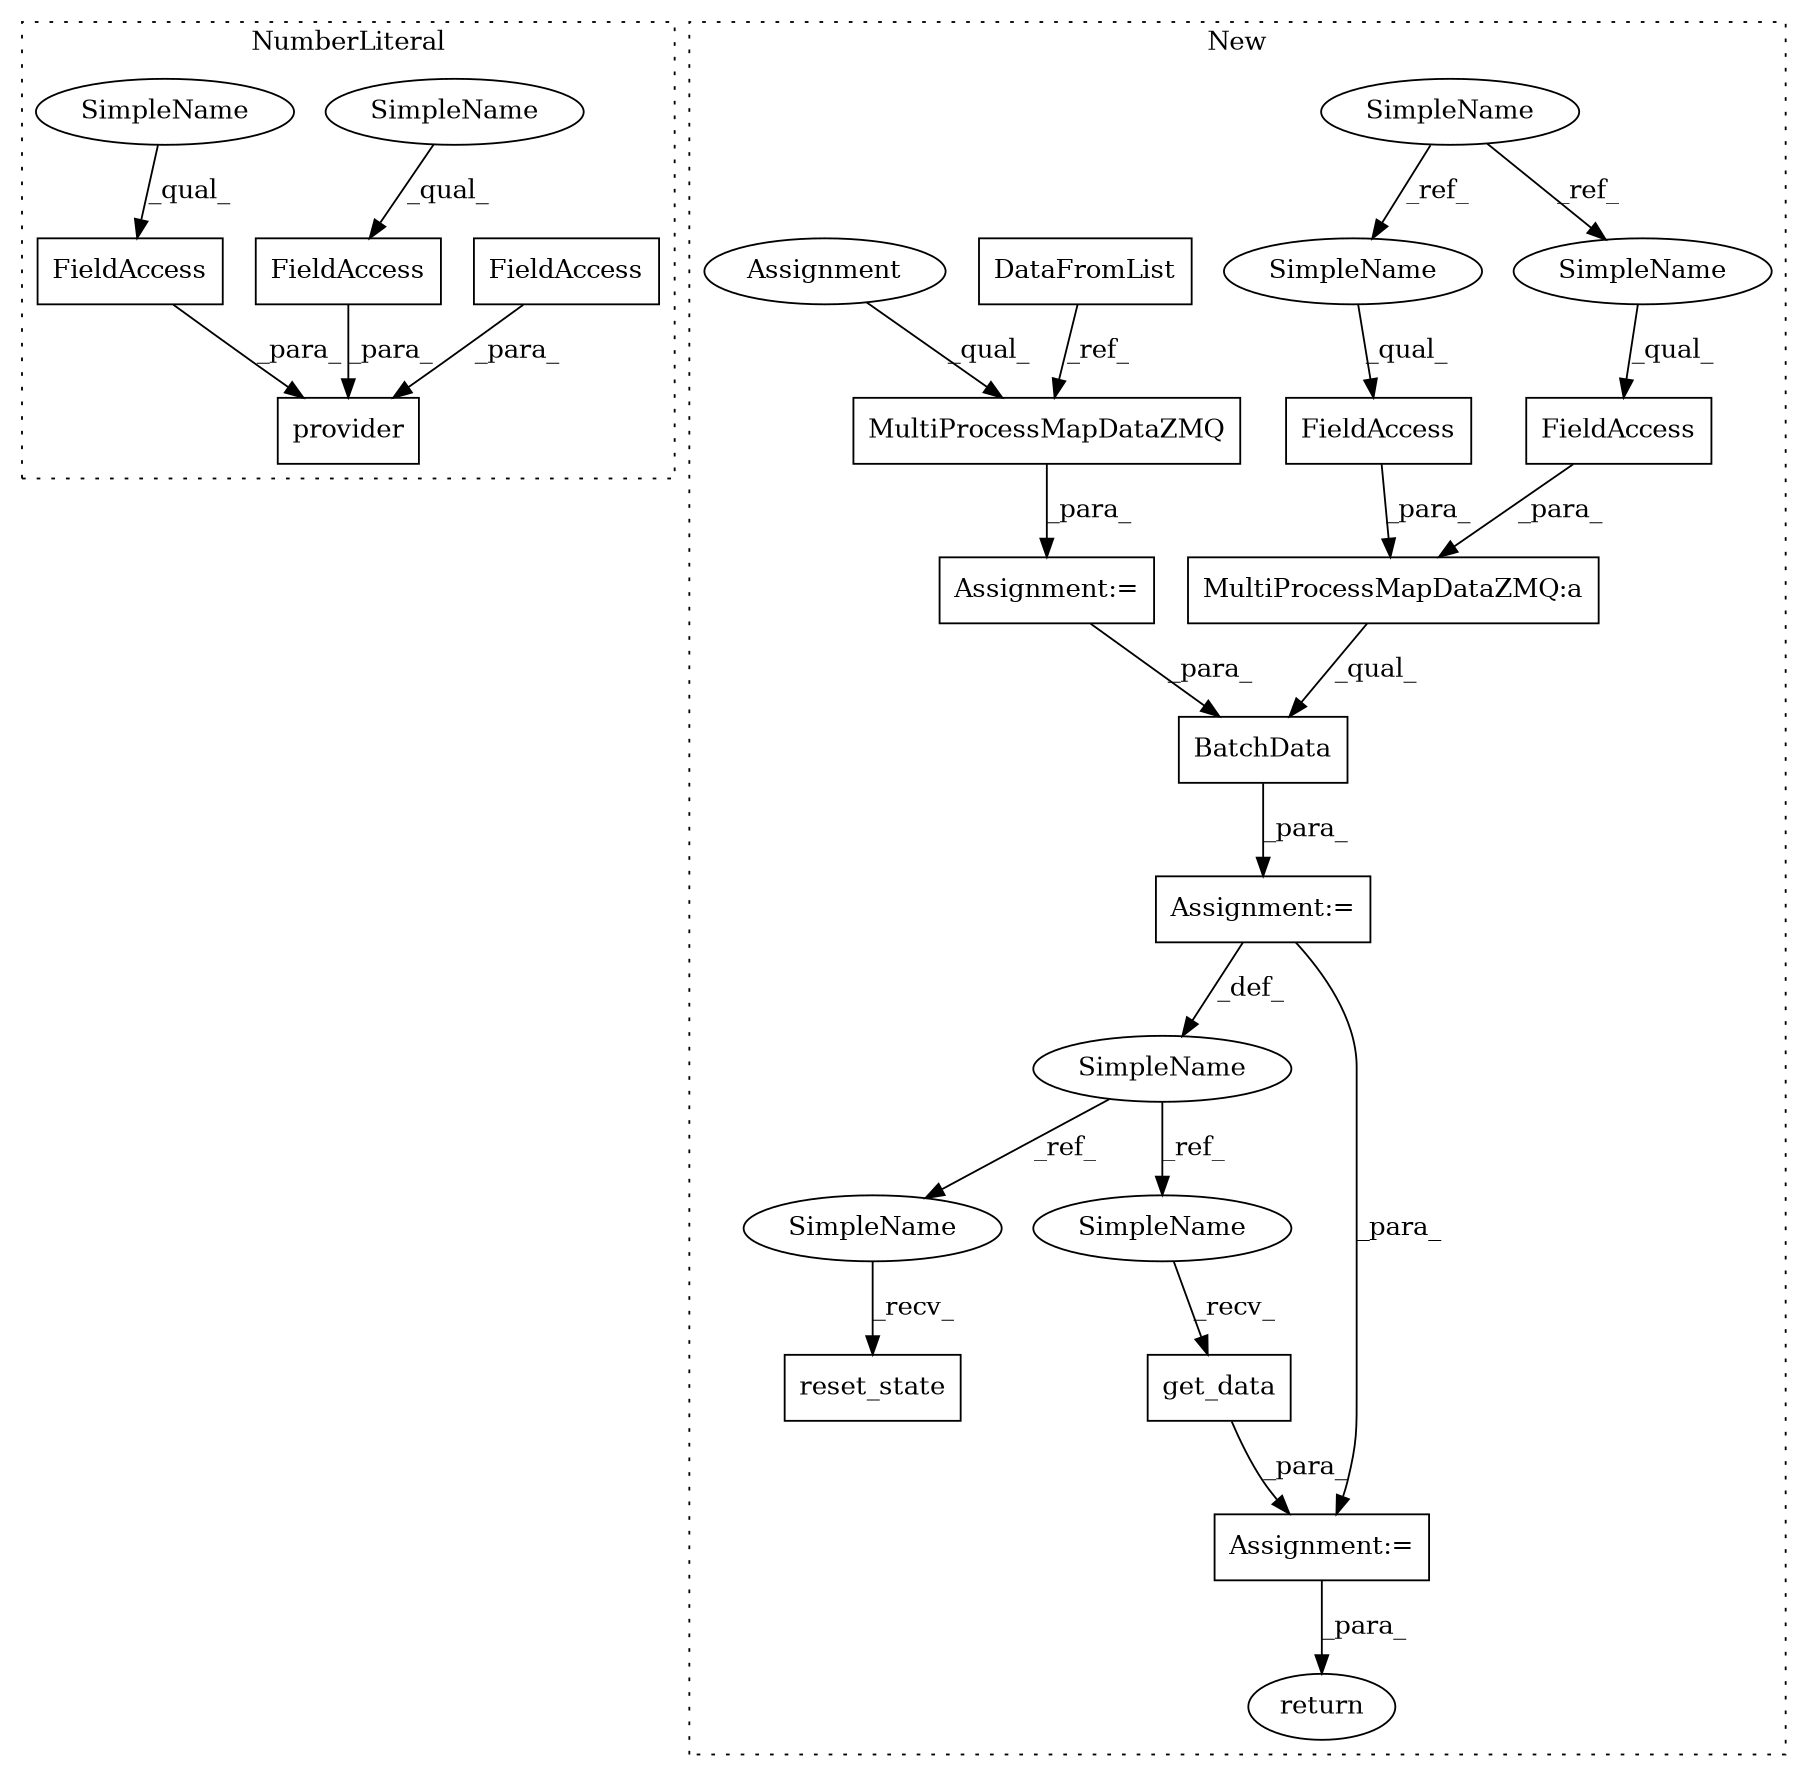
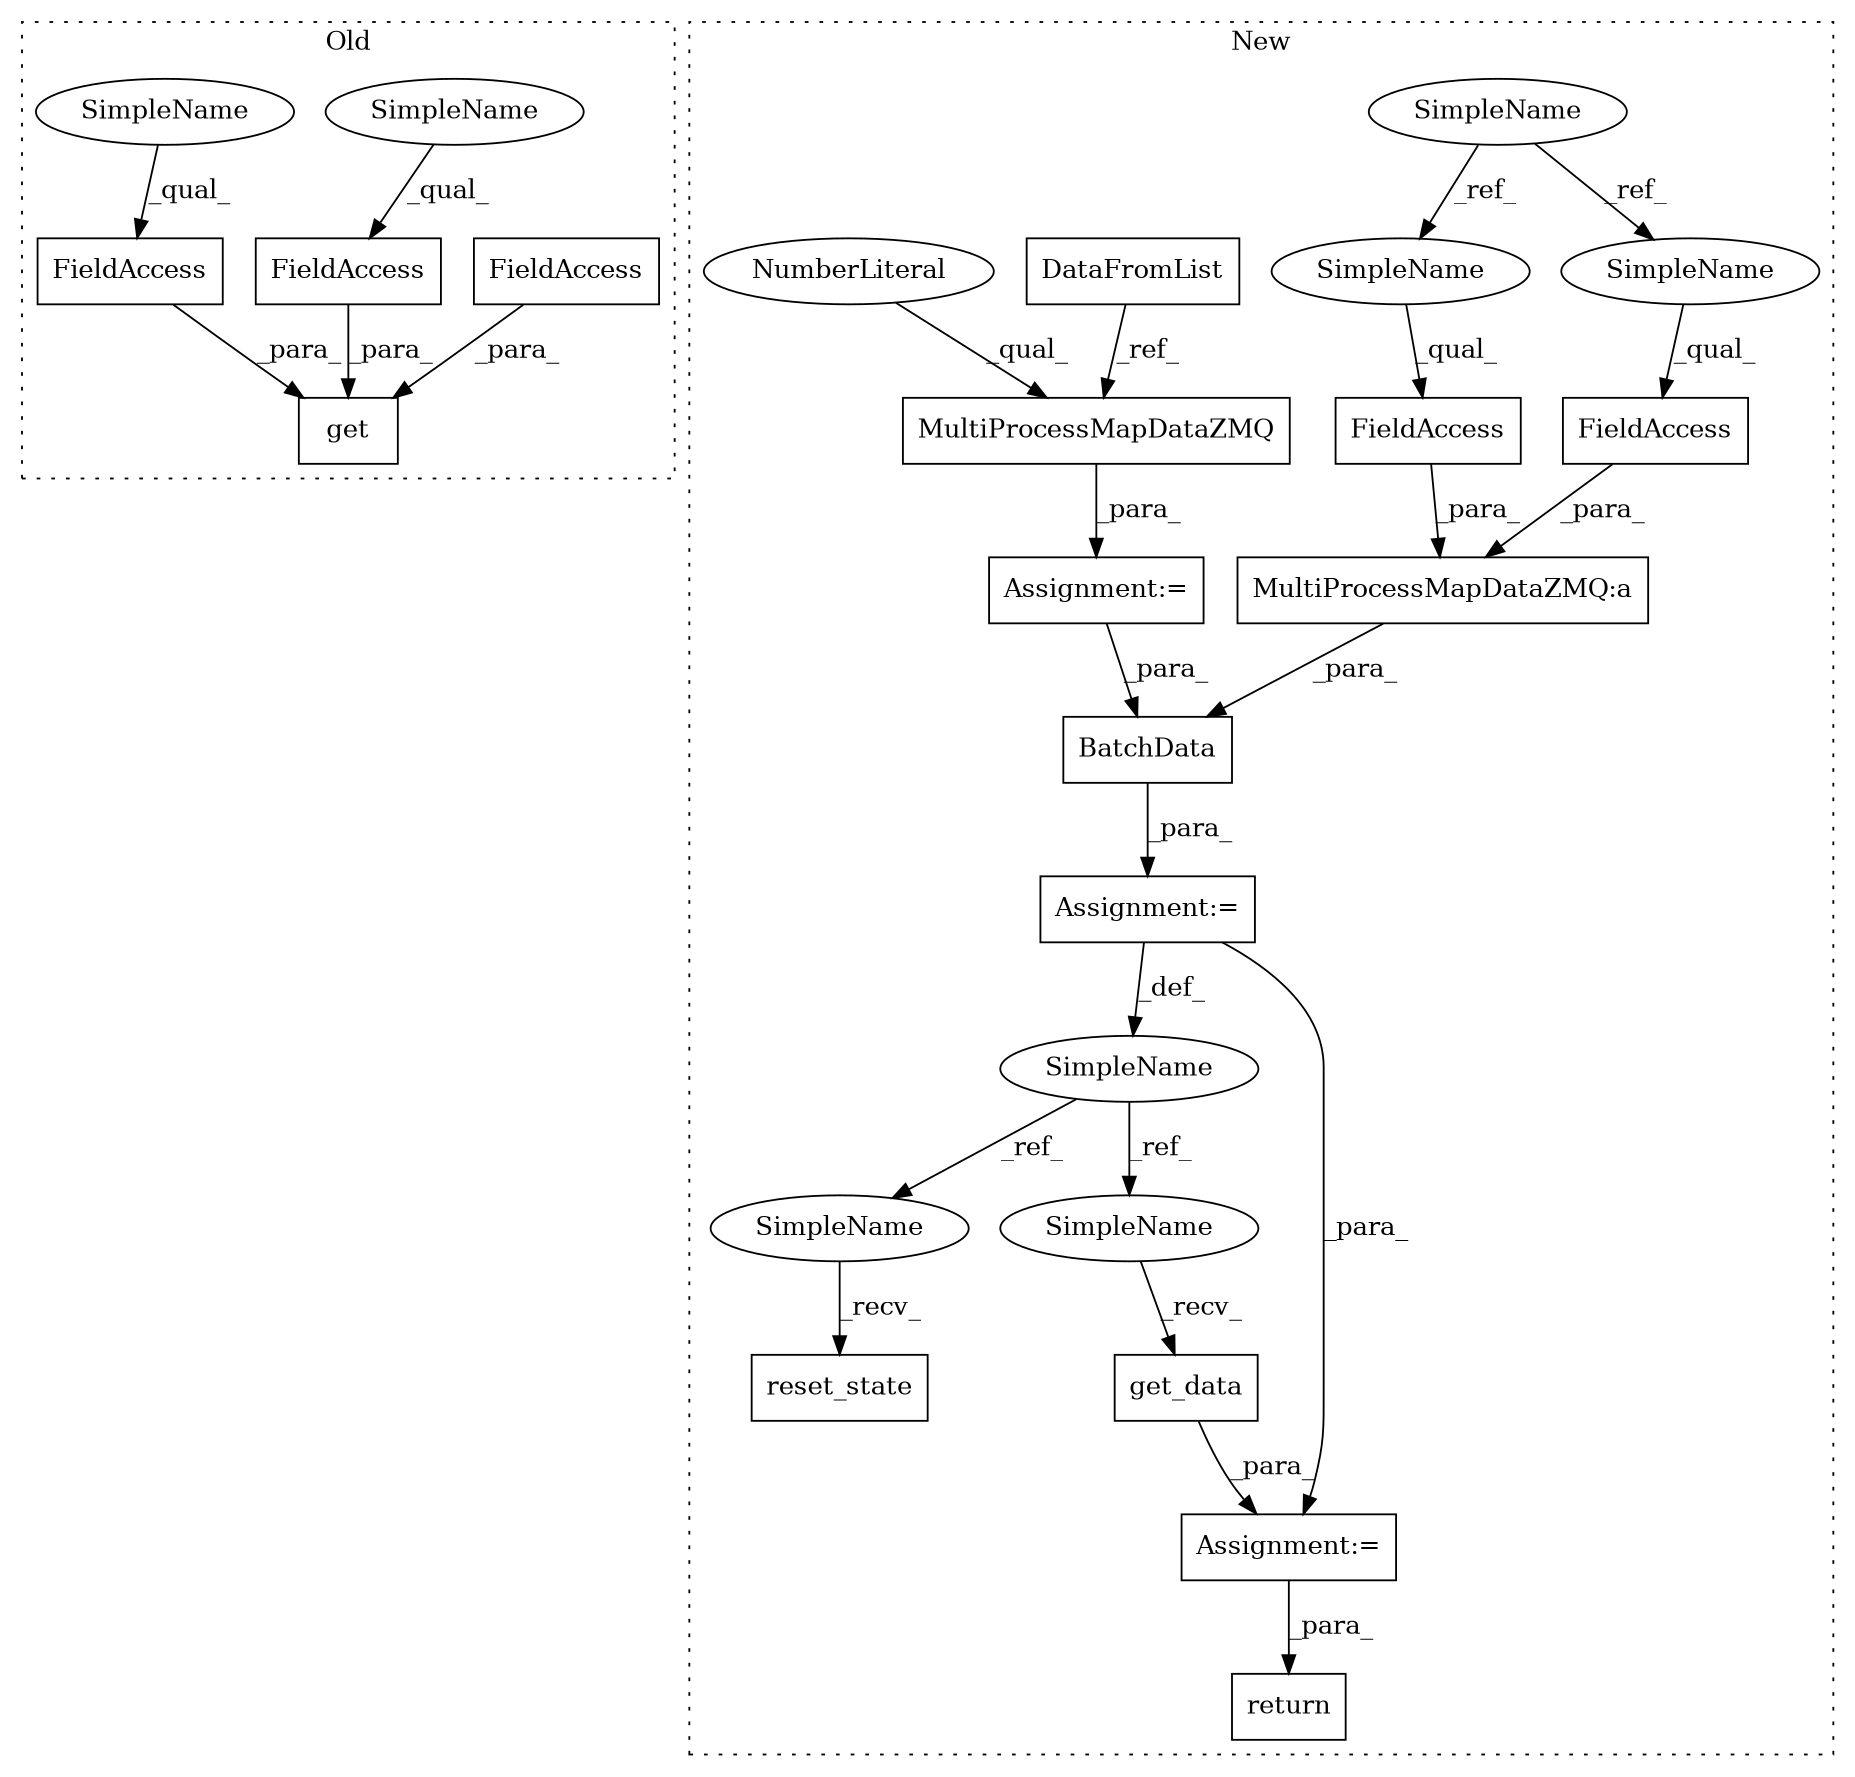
cluster "NumberLiteral": label "NumberLiteral" -> "Old"
node "Assignment": label "Assignment" -> "NumberLiteral"
node "provider": label "provider" -> "get"
edge "MultiProcessMapDataZMQ:a" -> "BatchData": label "_qual_" -> "_para_"
node "return": shape ellipse -> box
